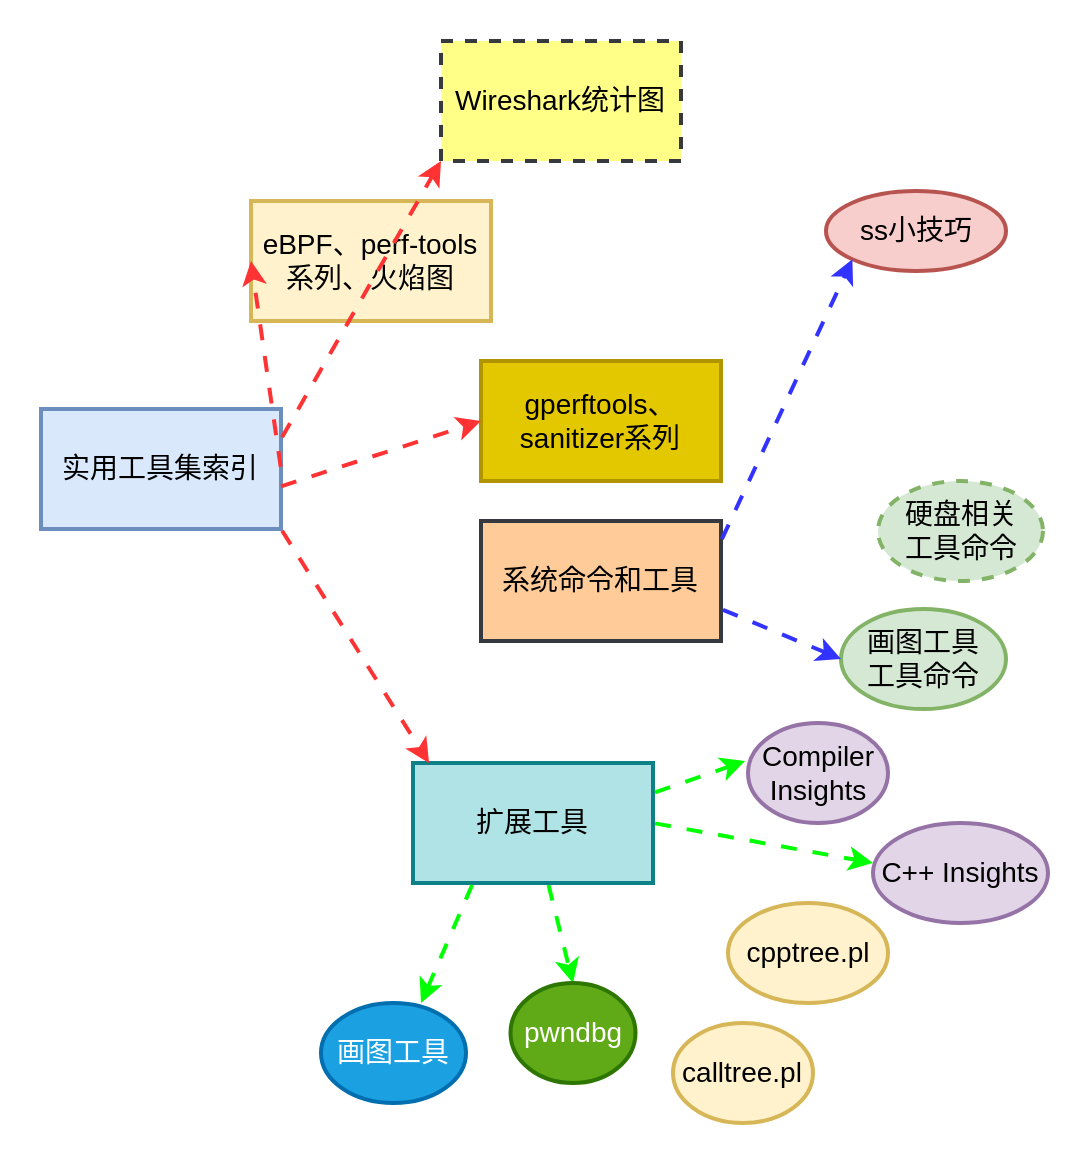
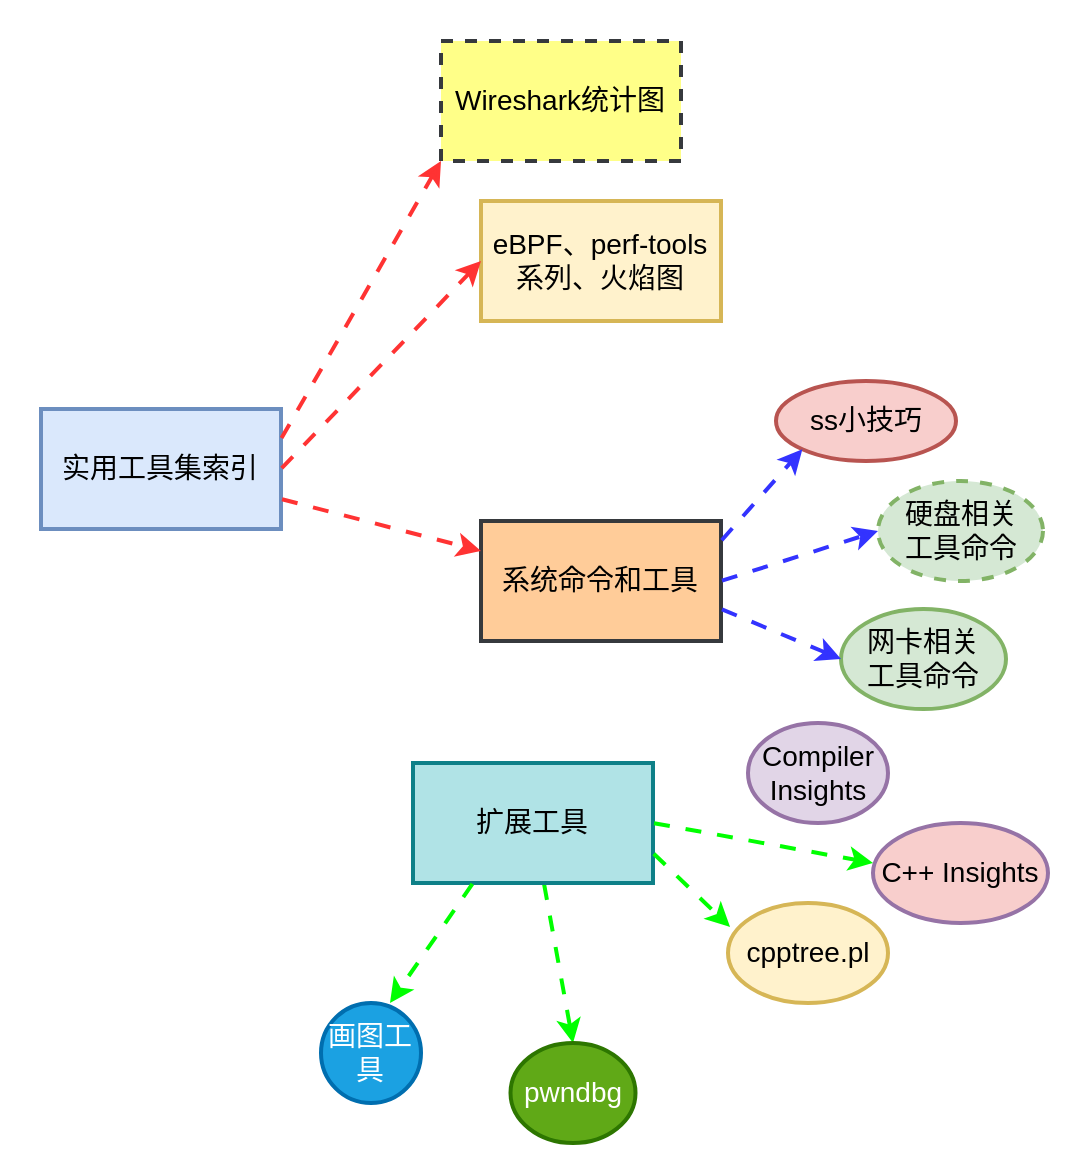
node "ss小技巧": moved (916, 231) -> (866, 421)
node "eBPF、perf-tools系列、火焰图": moved (371, 261) -> (601, 261)
node "gperftools、sanitizer系列": removed
edge "实用工具集索引" -> "gperftools、sanitizer系列": removed
edge "系统命令和工具" -> "硬盘相关 工具命令": added
edge "实用工具集索引" -> "系统命令和工具": added
edge "实用工具集索引" -> "扩展工具": removed
node "画图工具 工具命令": label "画图工具 工具命令" -> "网卡相关 工具命令"
edge "扩展工具" -> "Compiler Insights": removed
node "C++ Insights": fillcolor #e1d5e7 -> #f8cecc
edge "扩展工具" -> "cpptree.pl": added
node "pwndbg": moved (573, 1033) -> (573, 1093)
node "画图工具": size 145x100 -> 100x100
node "calltree.pl": removed
